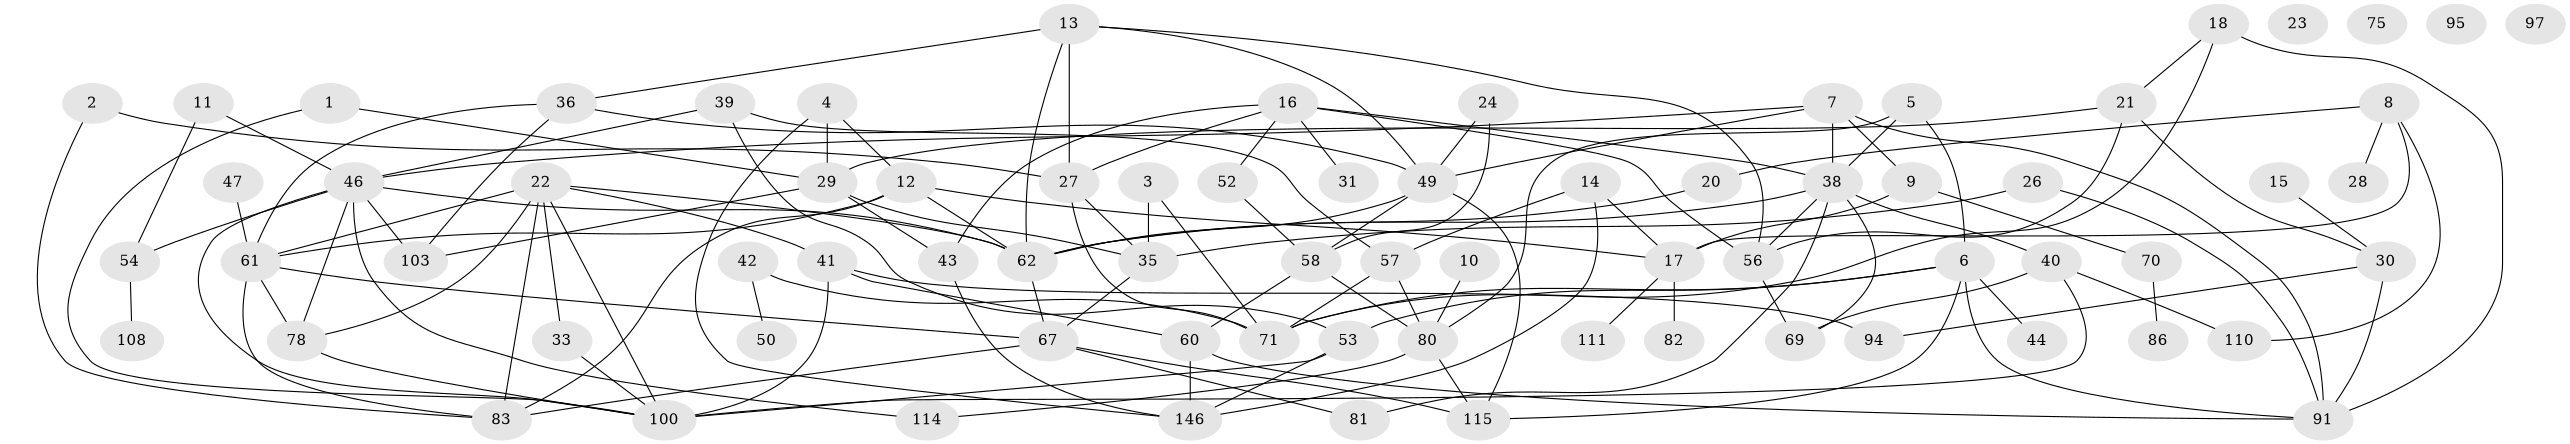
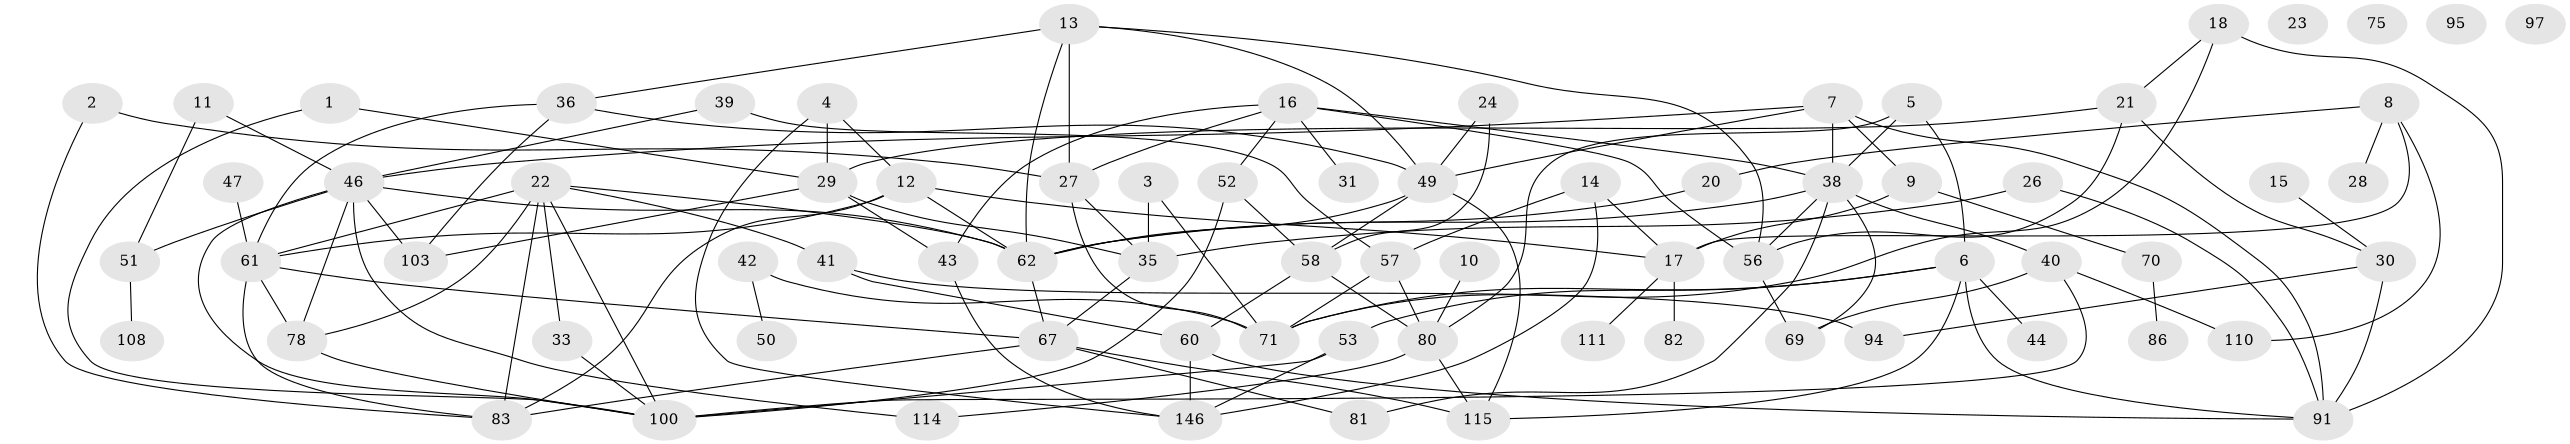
node "54": label "54" -> "51"
edge "39" -- "53": removed
edge "41" -- "100": now "52" -- "100"
